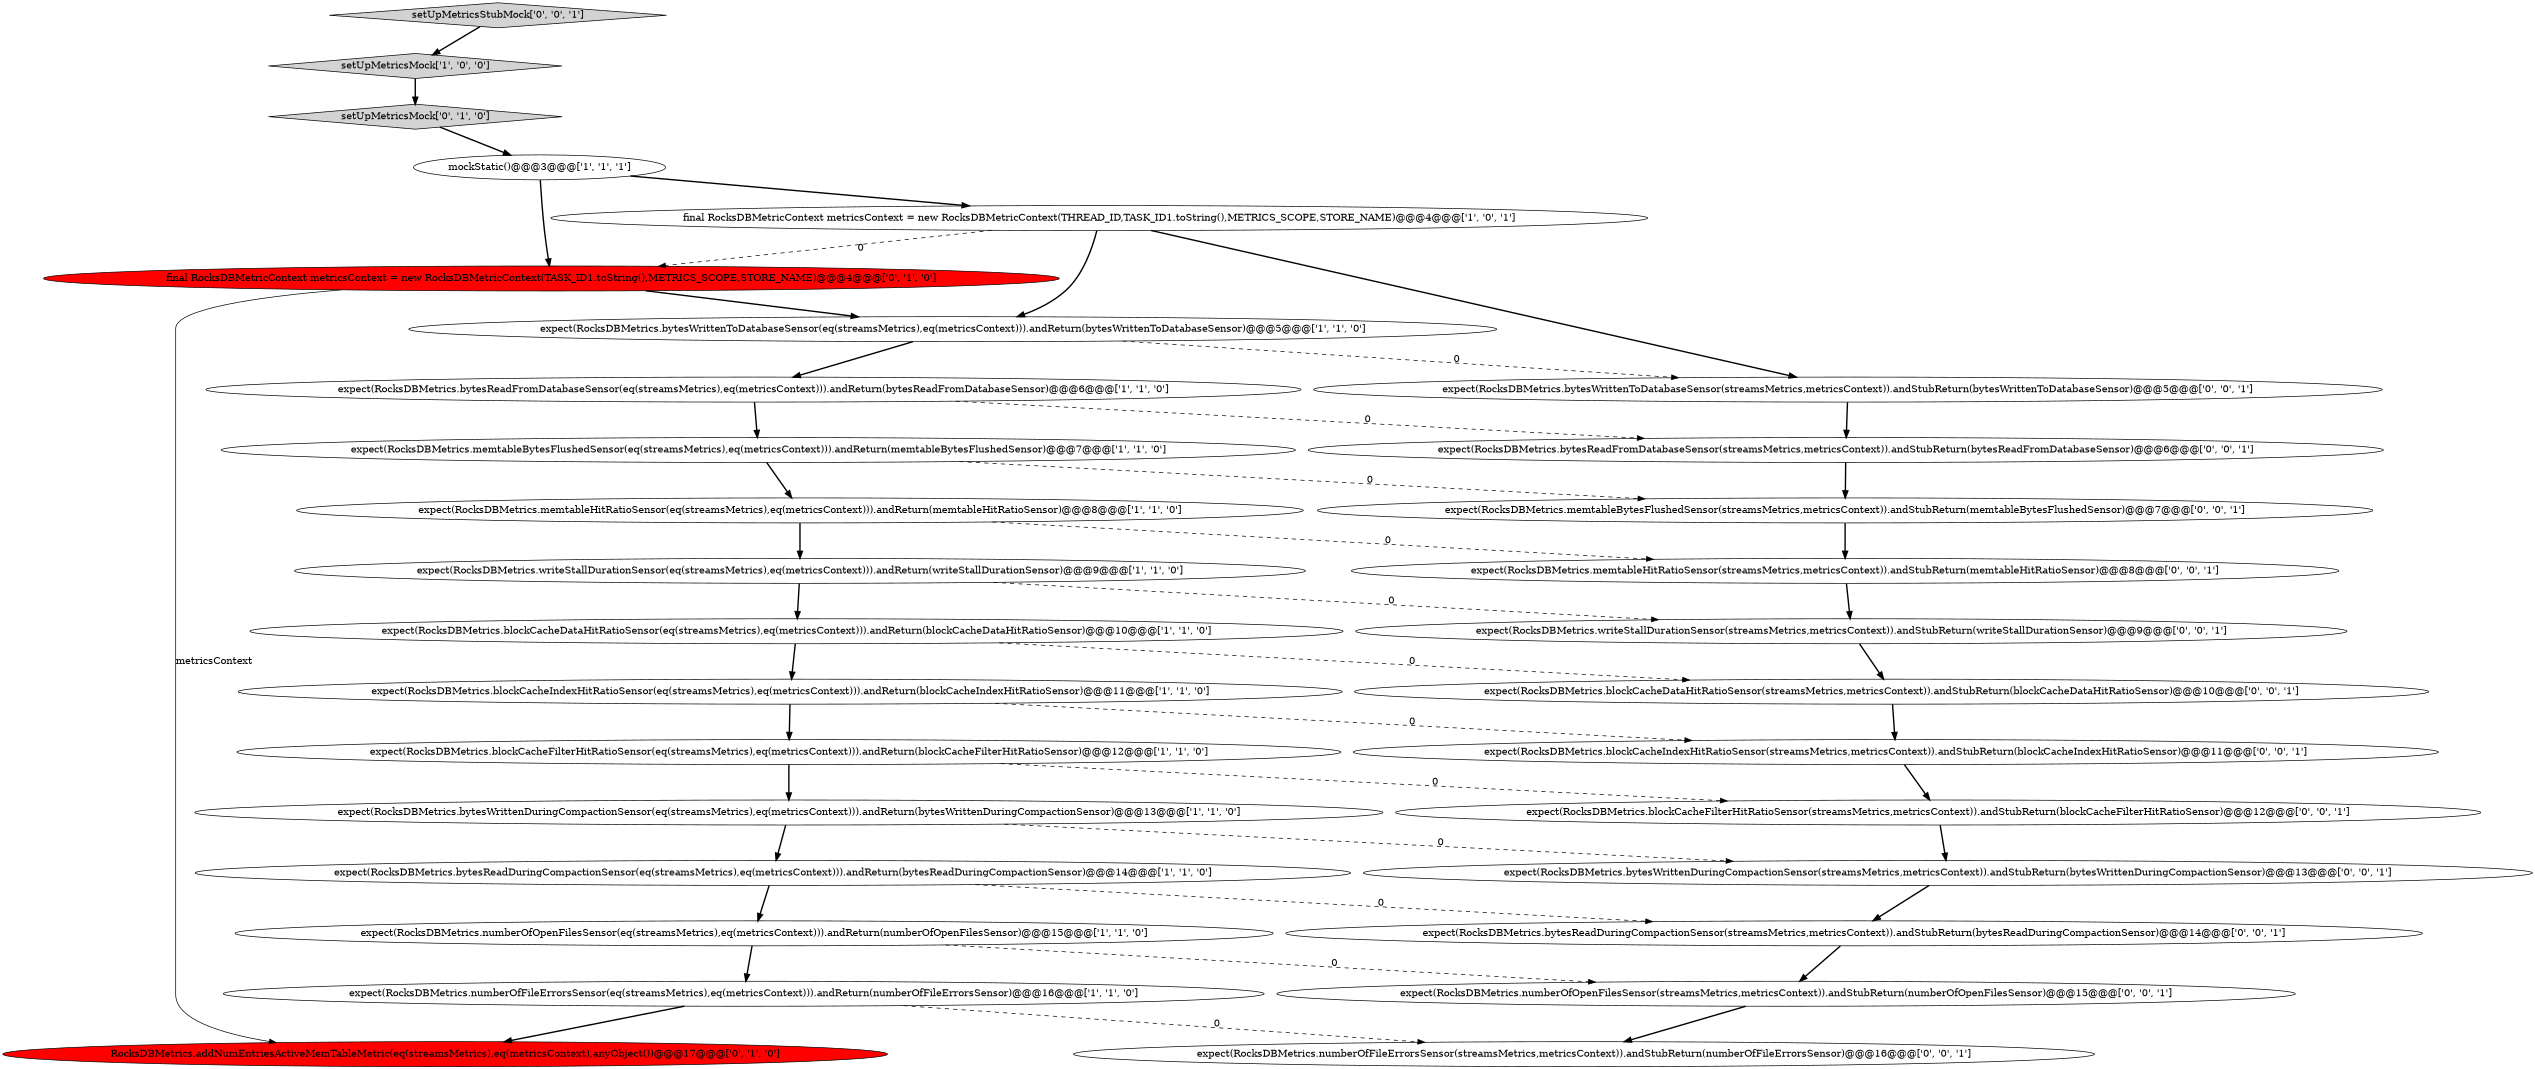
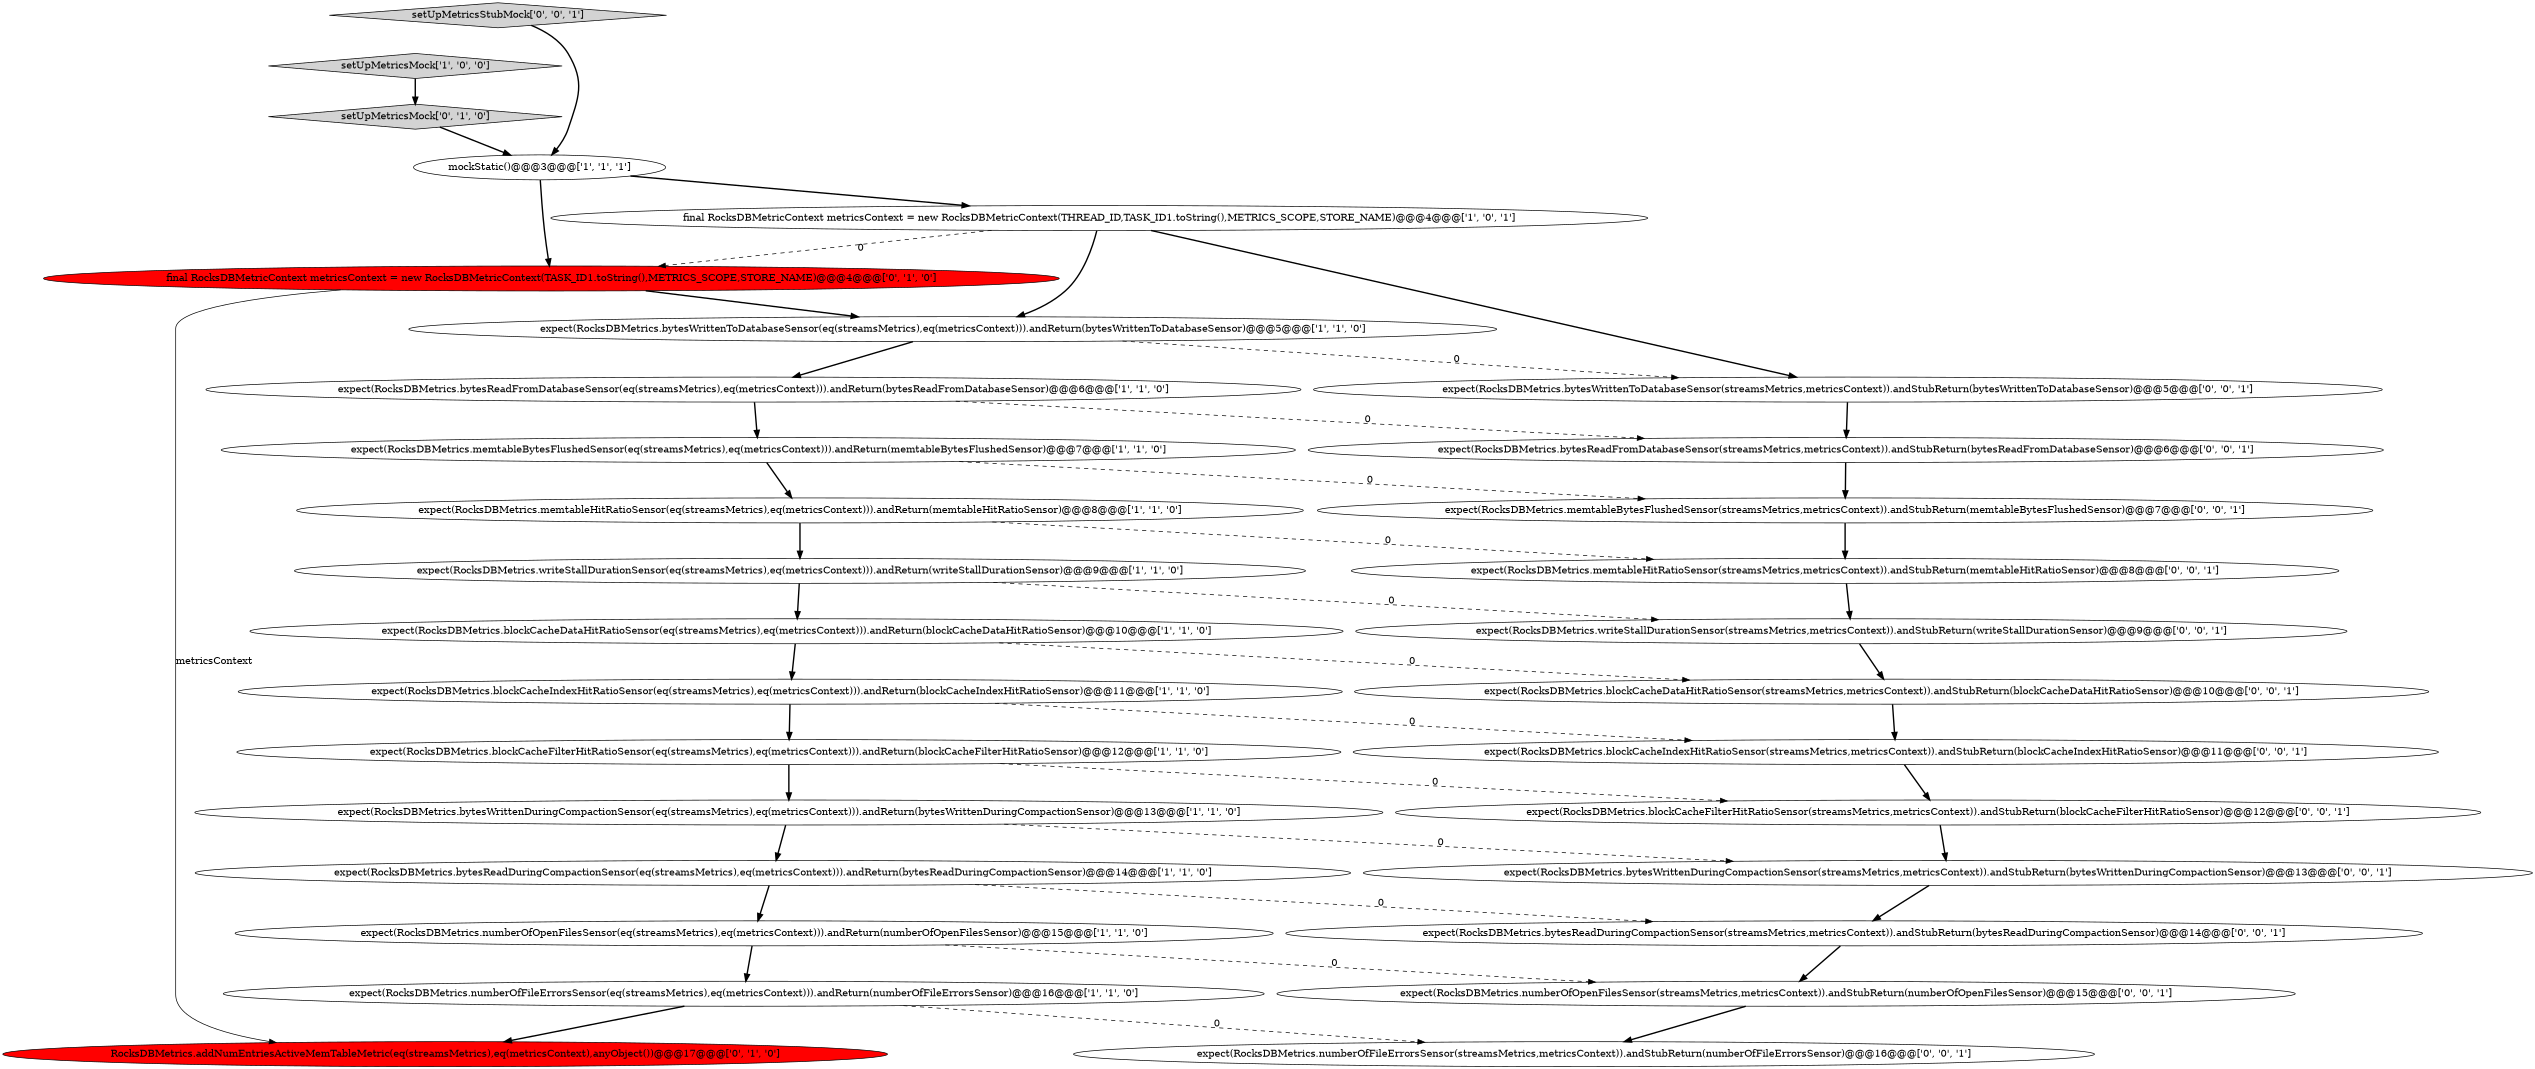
edge "setUpMetricsStubMock['0', '0', '1']" -> "setUpMetricsMock['1', '0', '0']": now "setUpMetricsStubMock['0', '0', '1']" -> "mockStatic()@@@3@@@['1', '1', '1']"
